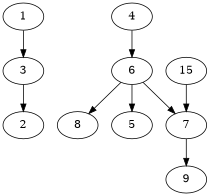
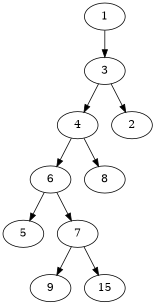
edge "15" -> "7": reversed
edge "3" -> "4": added
edge "6" -> "8": now "4" -> "8"
